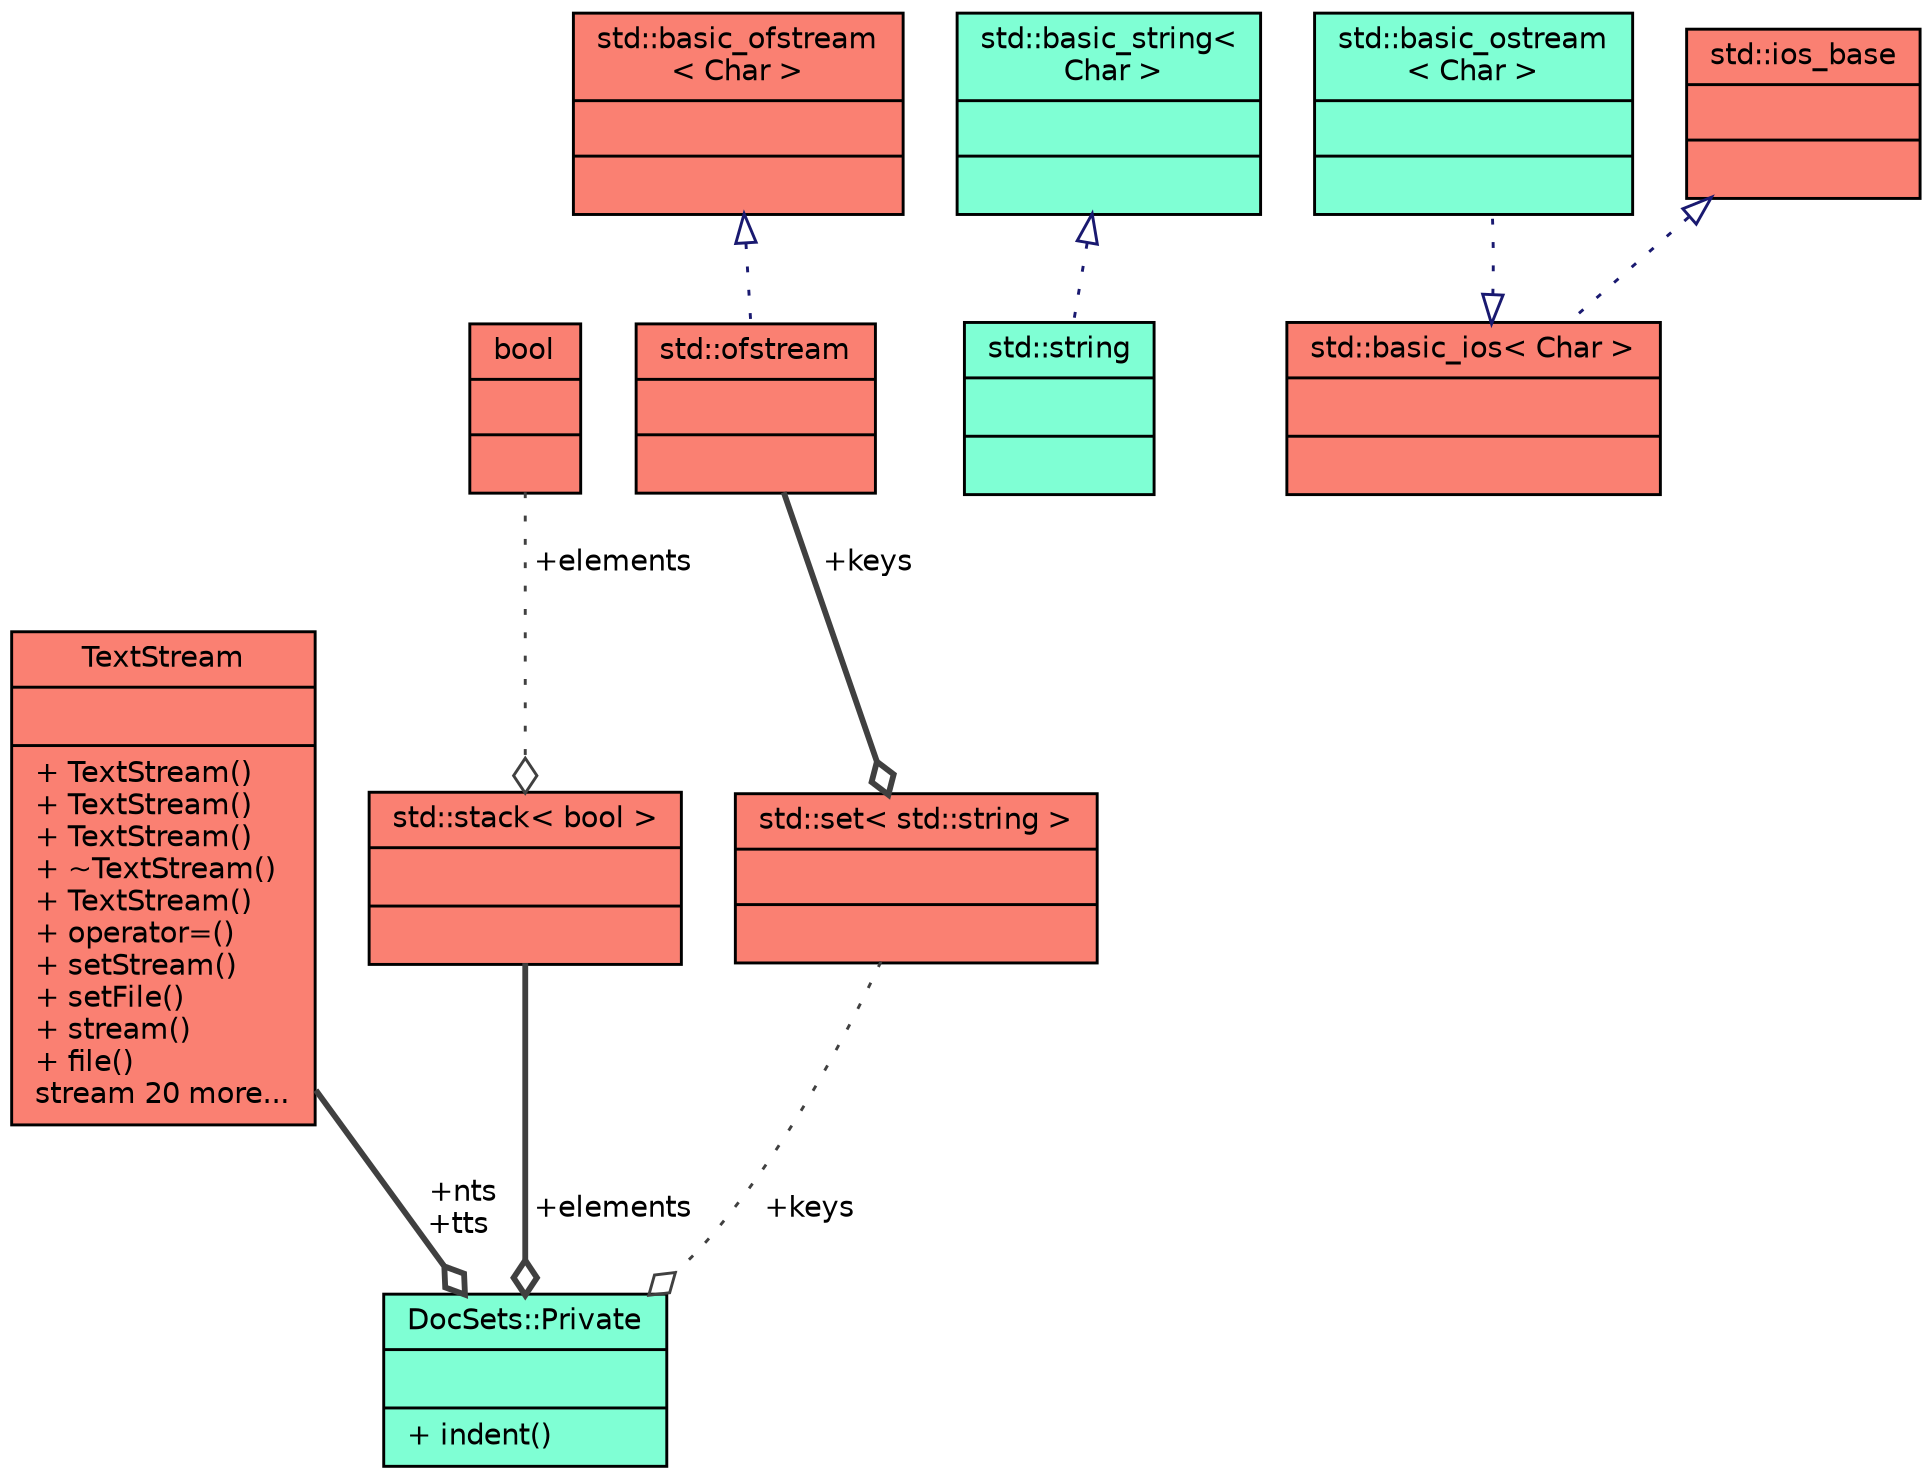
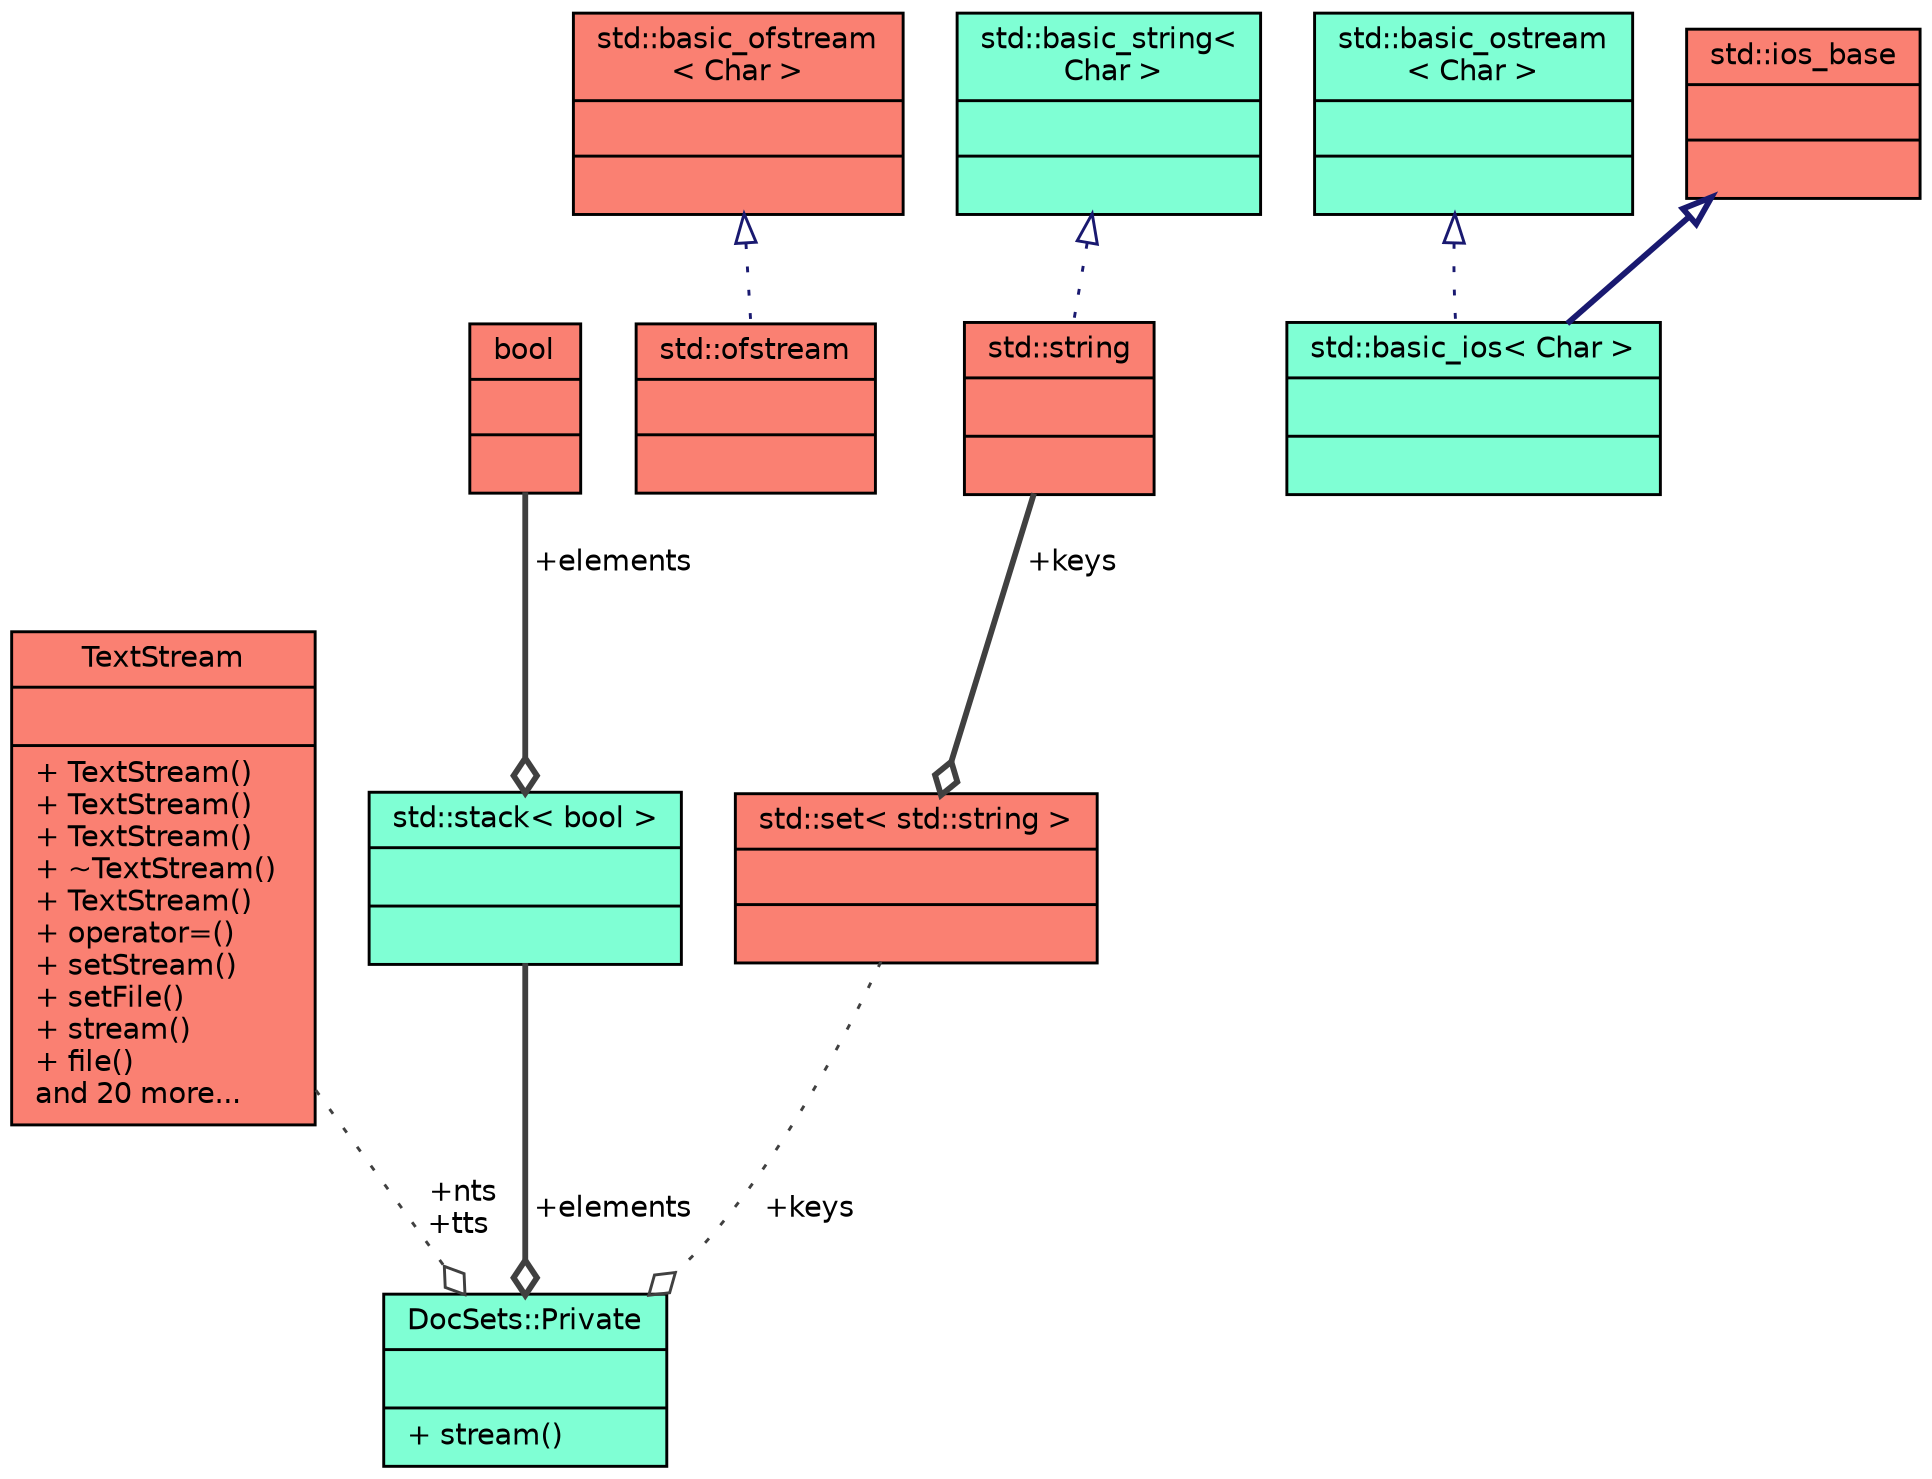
edge "std::basic_ostream" -> "std::basic_ios< Char >": reversed
edge "std::basic_ios< Char >" -> "std::ios_base": style dotted -> bold
node "std::string": fillcolor aquamarine -> salmon
node "std::basic_ios< Char >": fillcolor salmon -> aquamarine
edge "bool" -> "std::stack< bool >": style dotted -> bold
edge "std::ofstream" -> "std::set< std::string >": now "std::string" -> "std::set< std::string >"
node "std::stack< bool >": fillcolor salmon -> aquamarine
node "TextStream": text "stream 20 more..." -> "and 20 more..."
edge "TextStream" -> "DocSets::Private": style bold -> dotted
node "DocSets::Private": text "+ indent()" -> "+ stream()"
